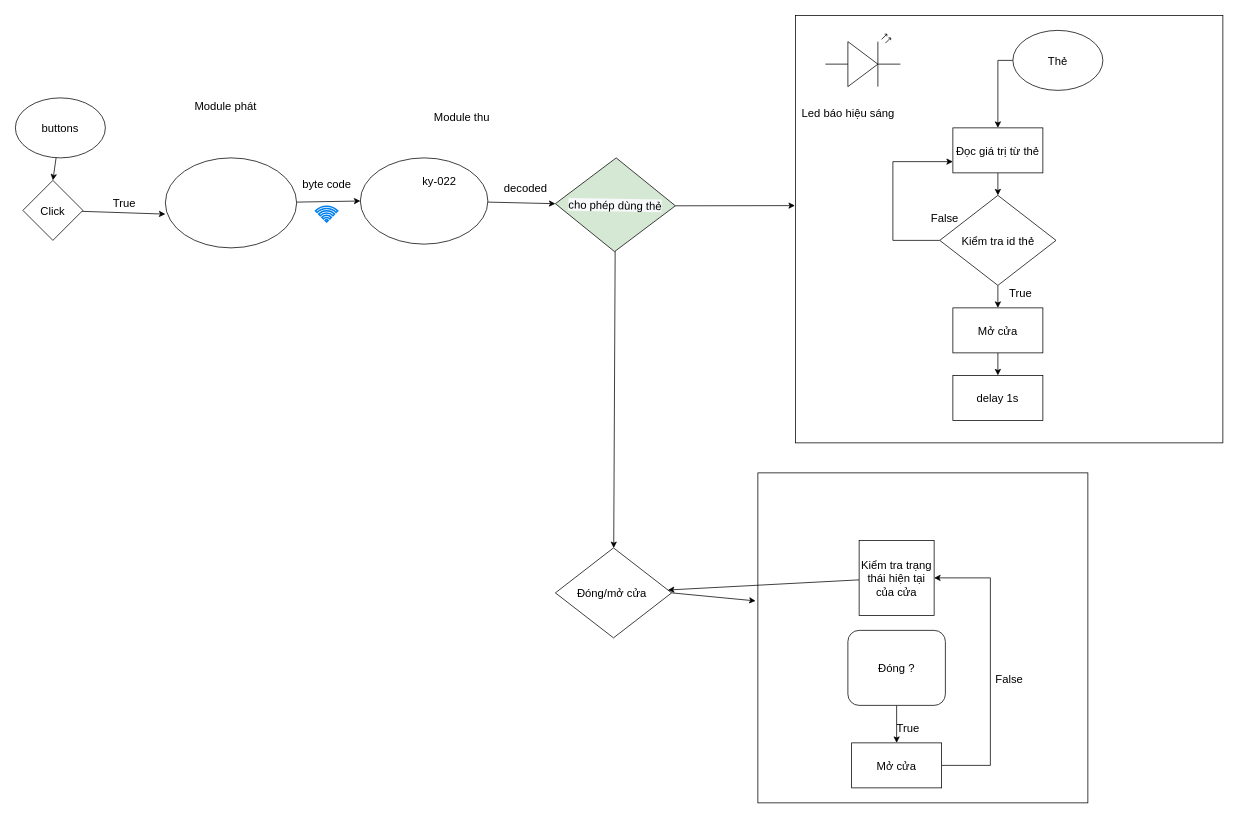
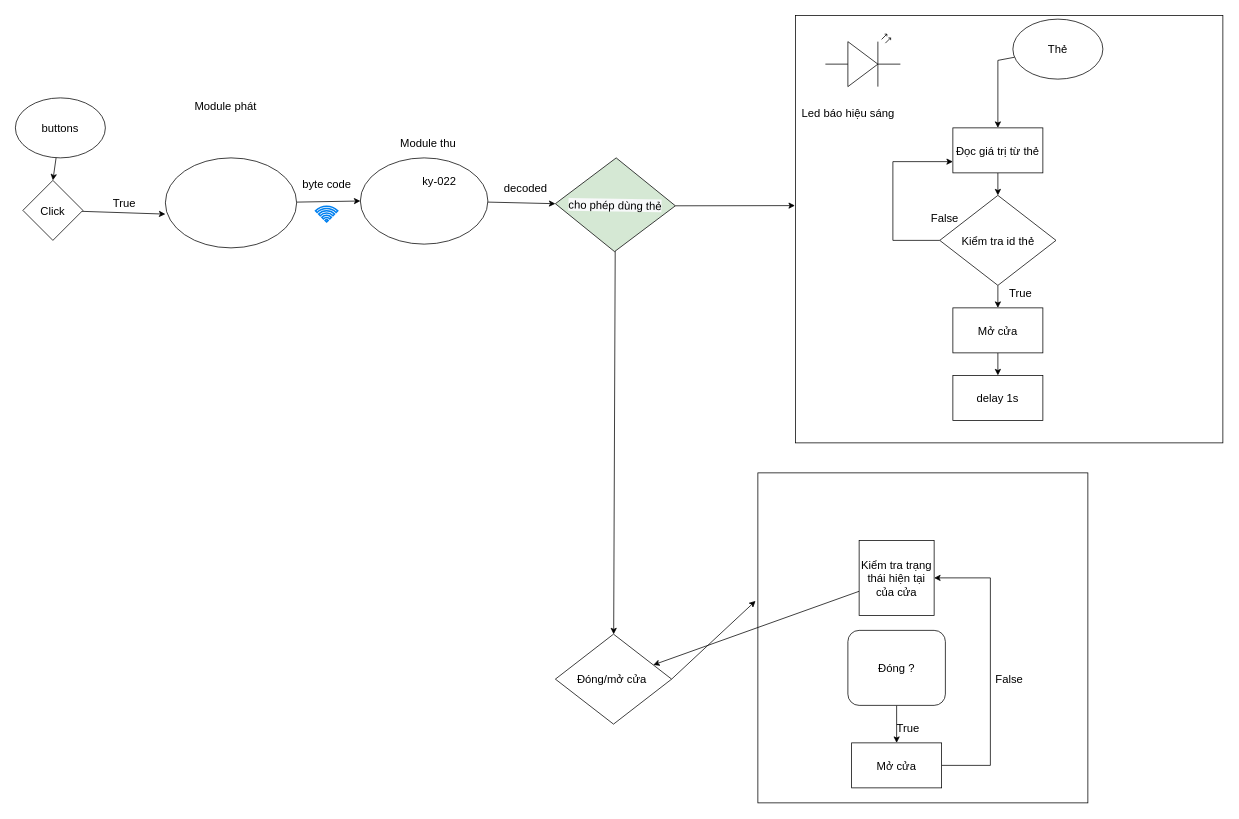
node "Thẻ": moved (1058, 60) -> (1058, 49)
node "Module thu": moved (462, 117) -> (428, 143)
node "Đóng/mở cửa": moved (614, 593) -> (614, 679)
